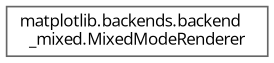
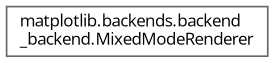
node "matplotlib.backends.backend _mixed.MixedModeRenderer": label "matplotlib.backends.backend _mixed.MixedModeRenderer" -> "matplotlib.backends.backend _backend.MixedModeRenderer"
